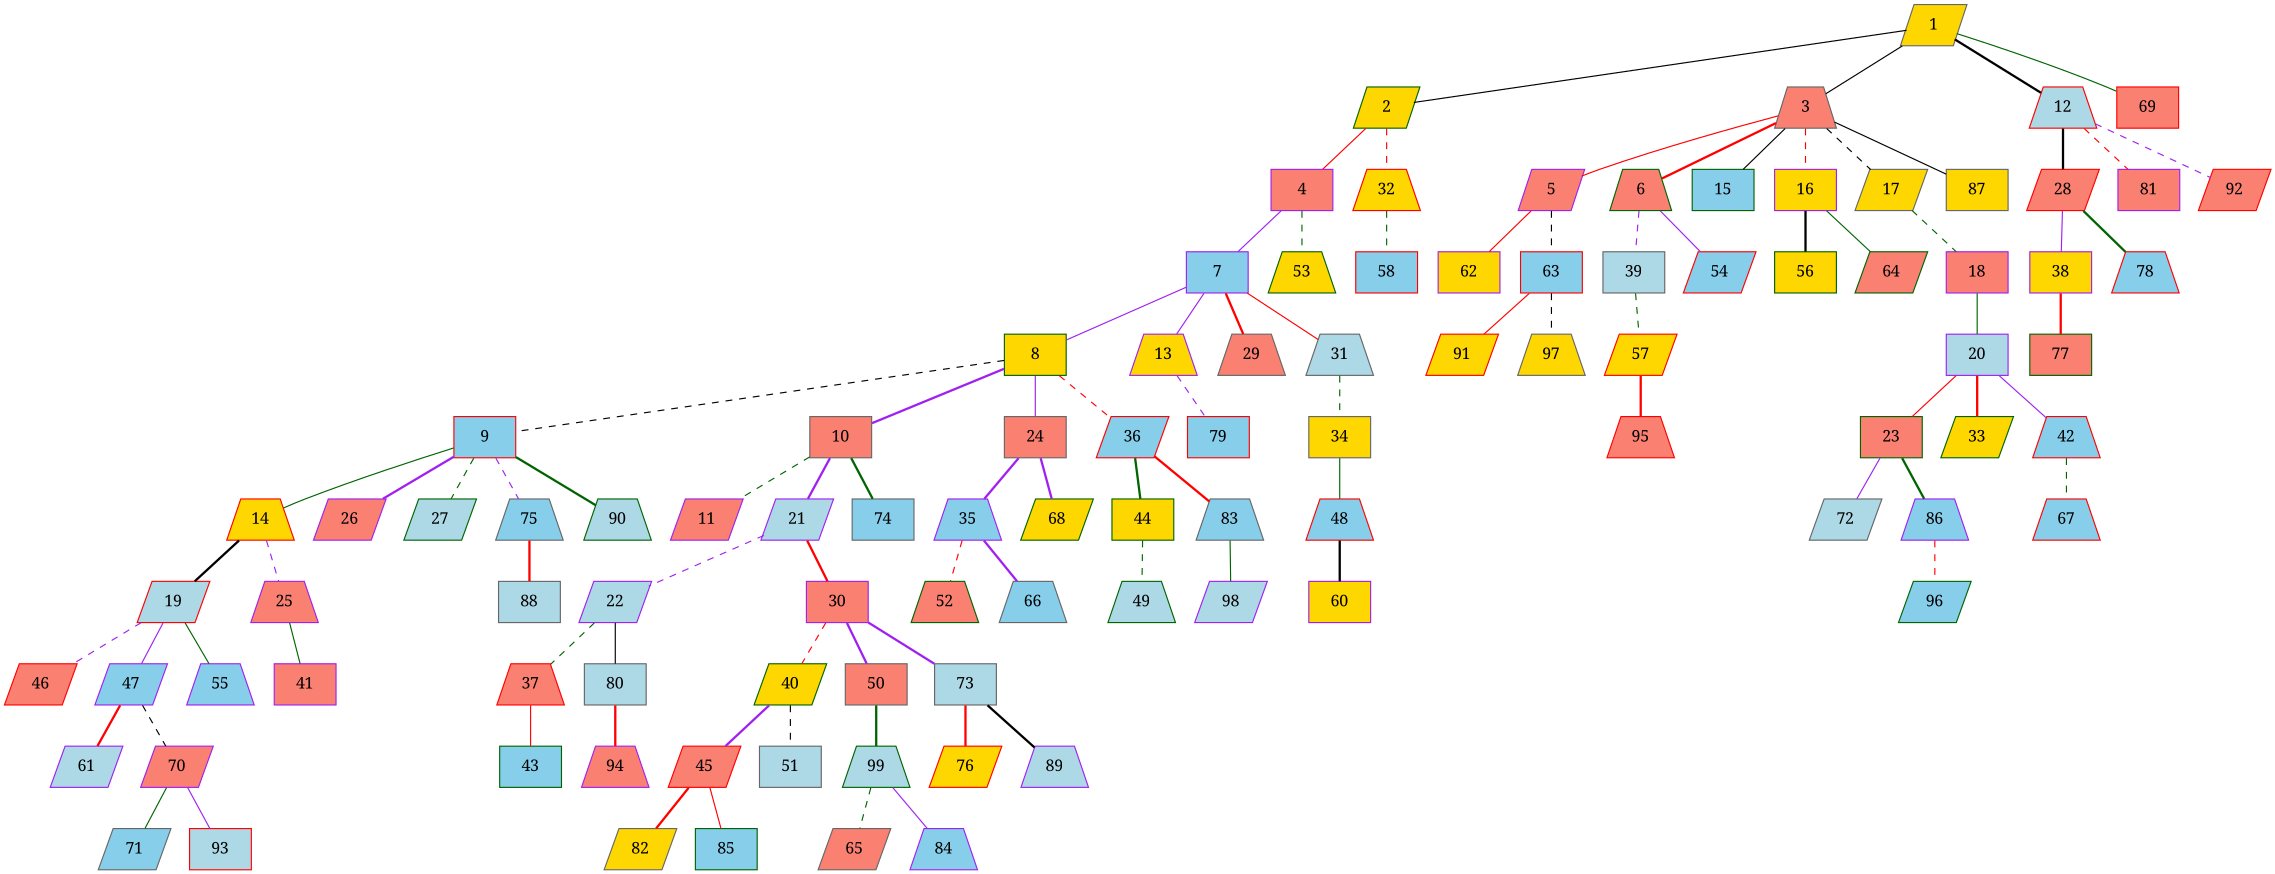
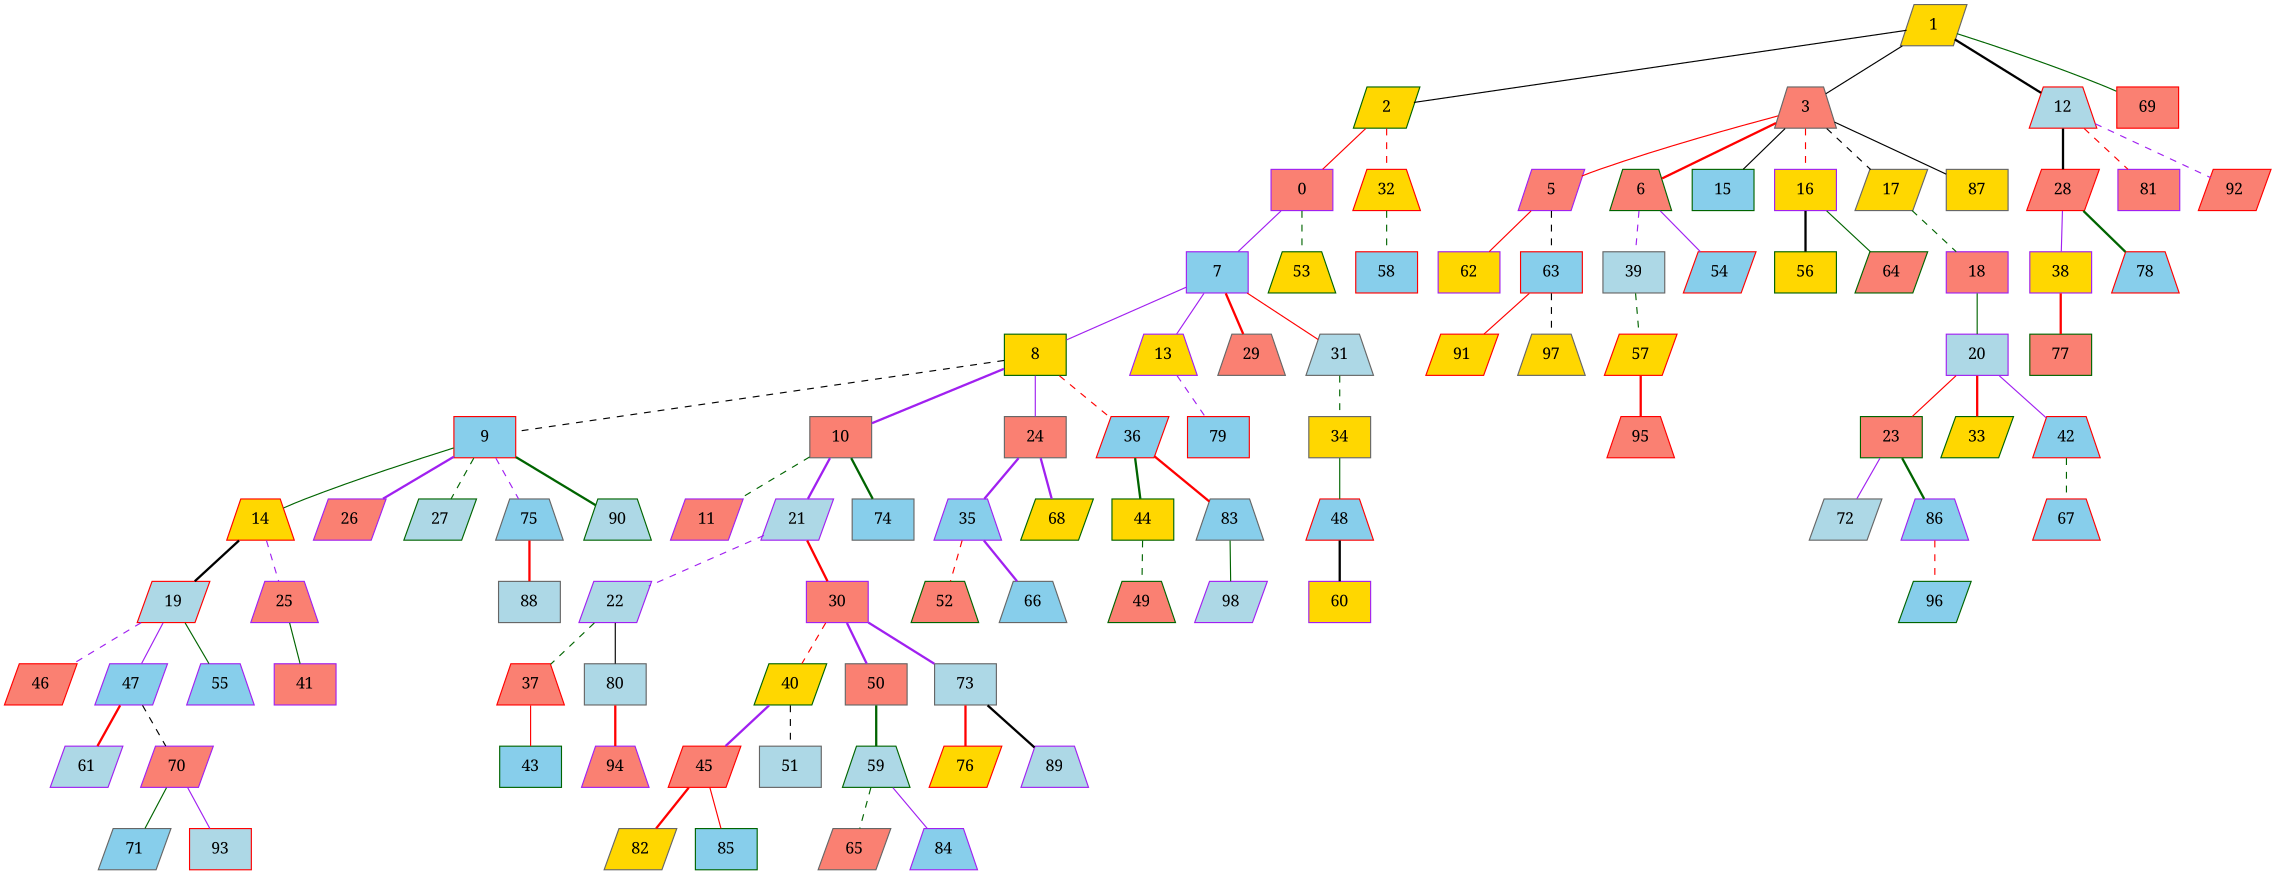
node "4": label "4" -> "0"
node "49": fillcolor lightblue -> salmon
node "99": label "99" -> "59"
